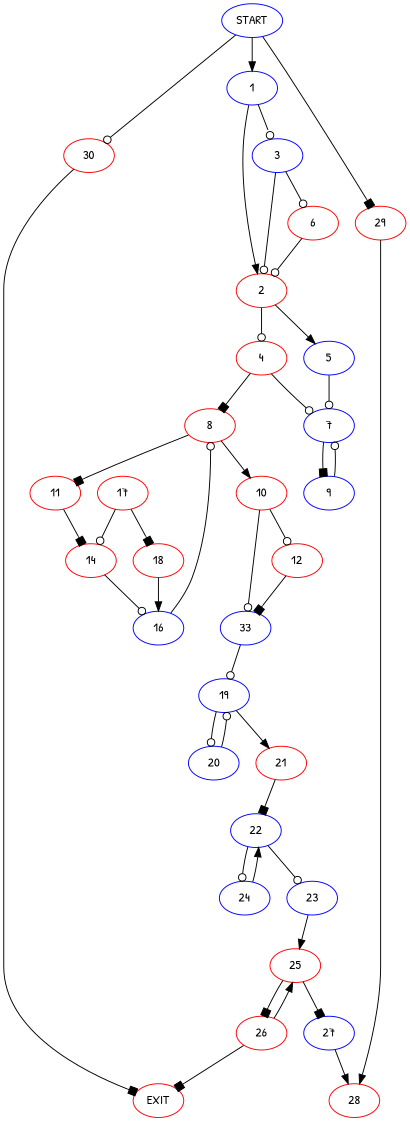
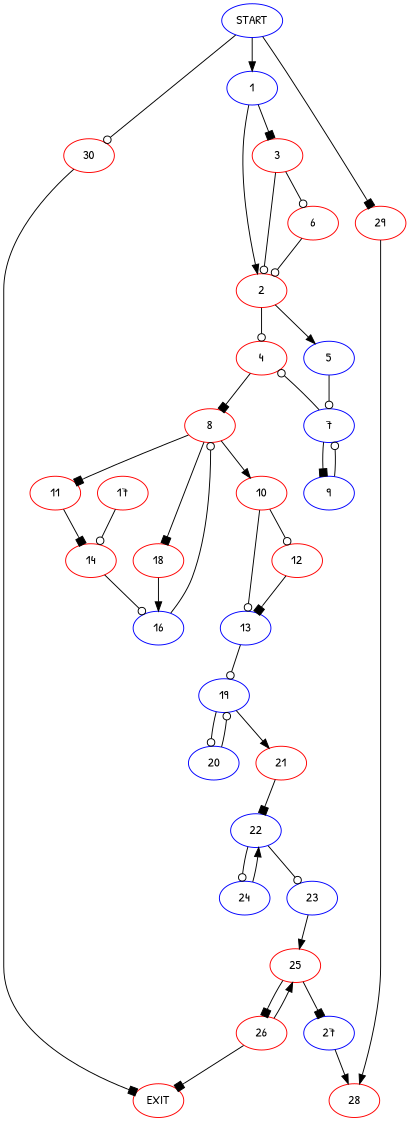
edge "1" -> "3": arrowhead odot -> box
node "3": color blue -> red
edge "4" -> "7": reversed
edge "17" -> "18": now "8" -> "18"
node "33": label "33" -> "13"
